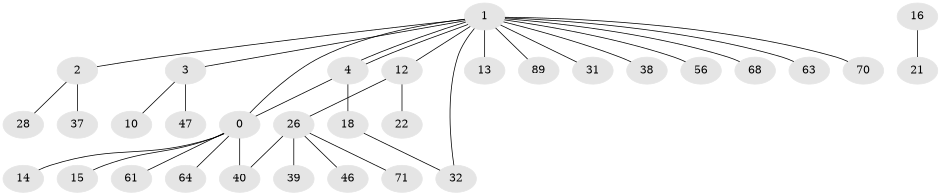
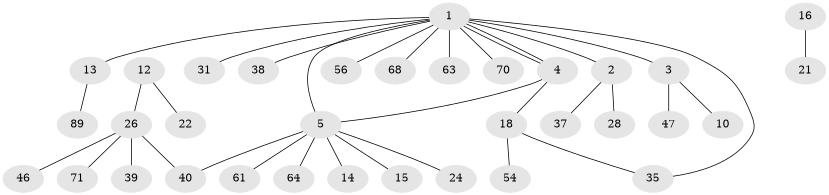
edge "1" -- "89": now "13" -- "89"
edge "1" -- "12": removed
node "0": label "0" -> "5"
node "24": added
node "32": label "32" -> "35"
node "54": added
